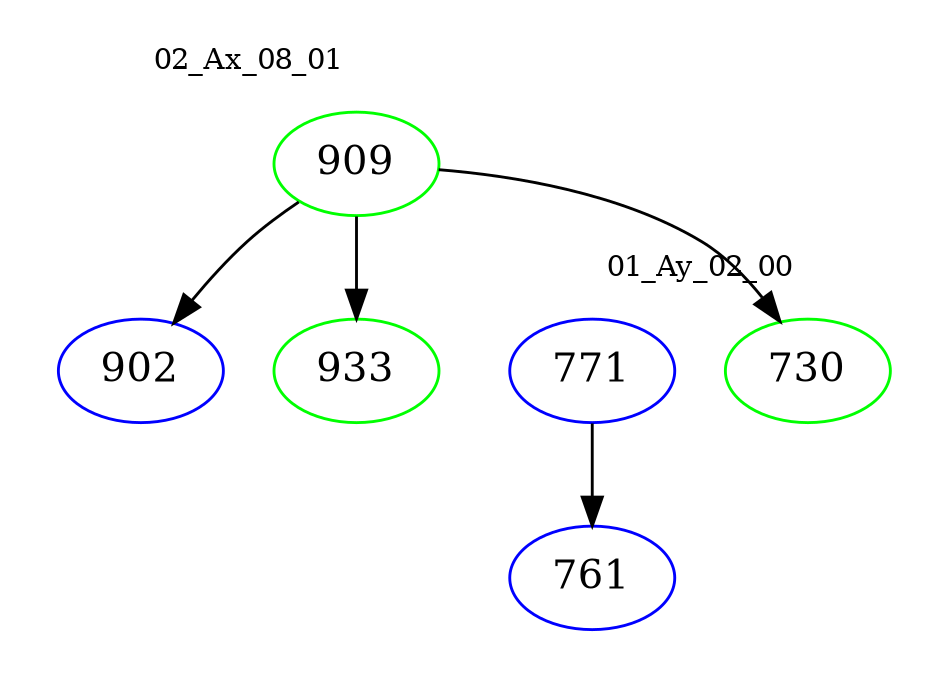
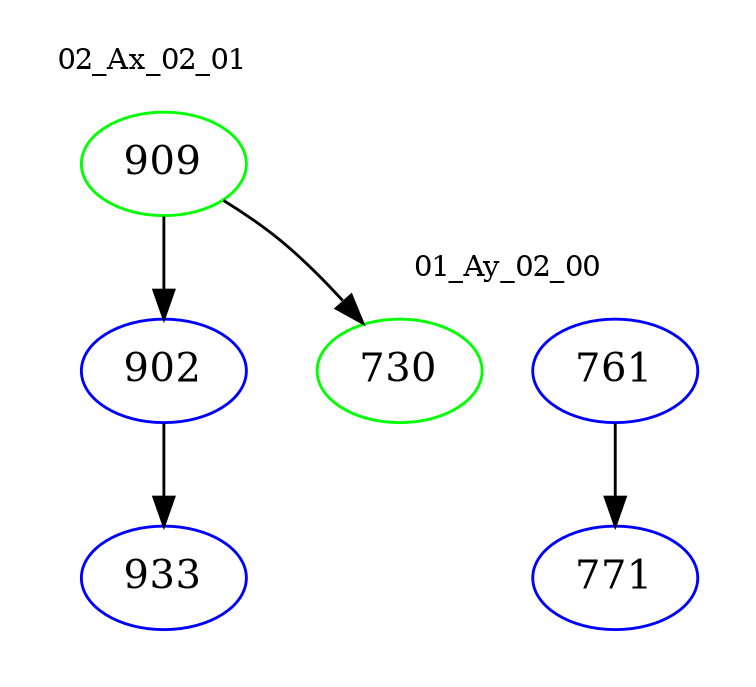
cluster "02_Ax_08_01": label "02_Ax_08_01" -> "02_Ax_02_01"
edge "909" -> "933": now "902" -> "933"
node "933": color green -> blue
edge "771" -> "761": reversed
